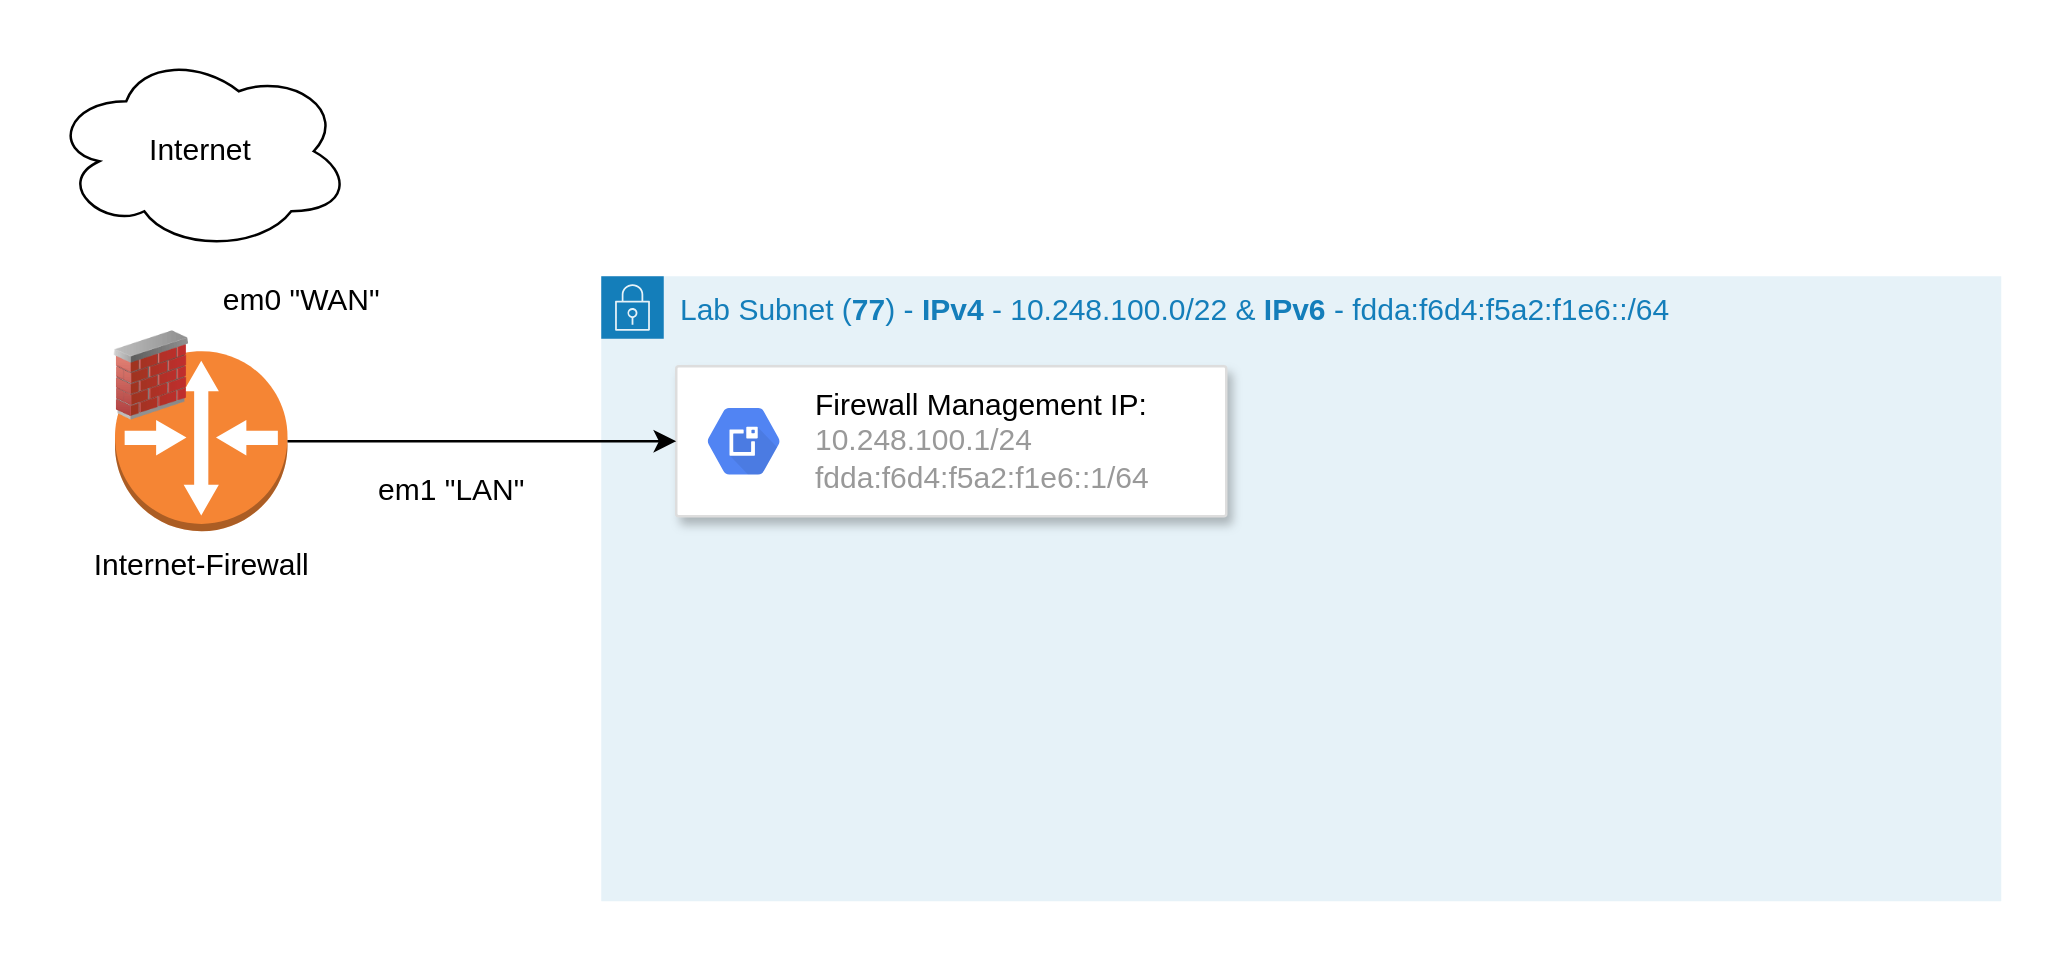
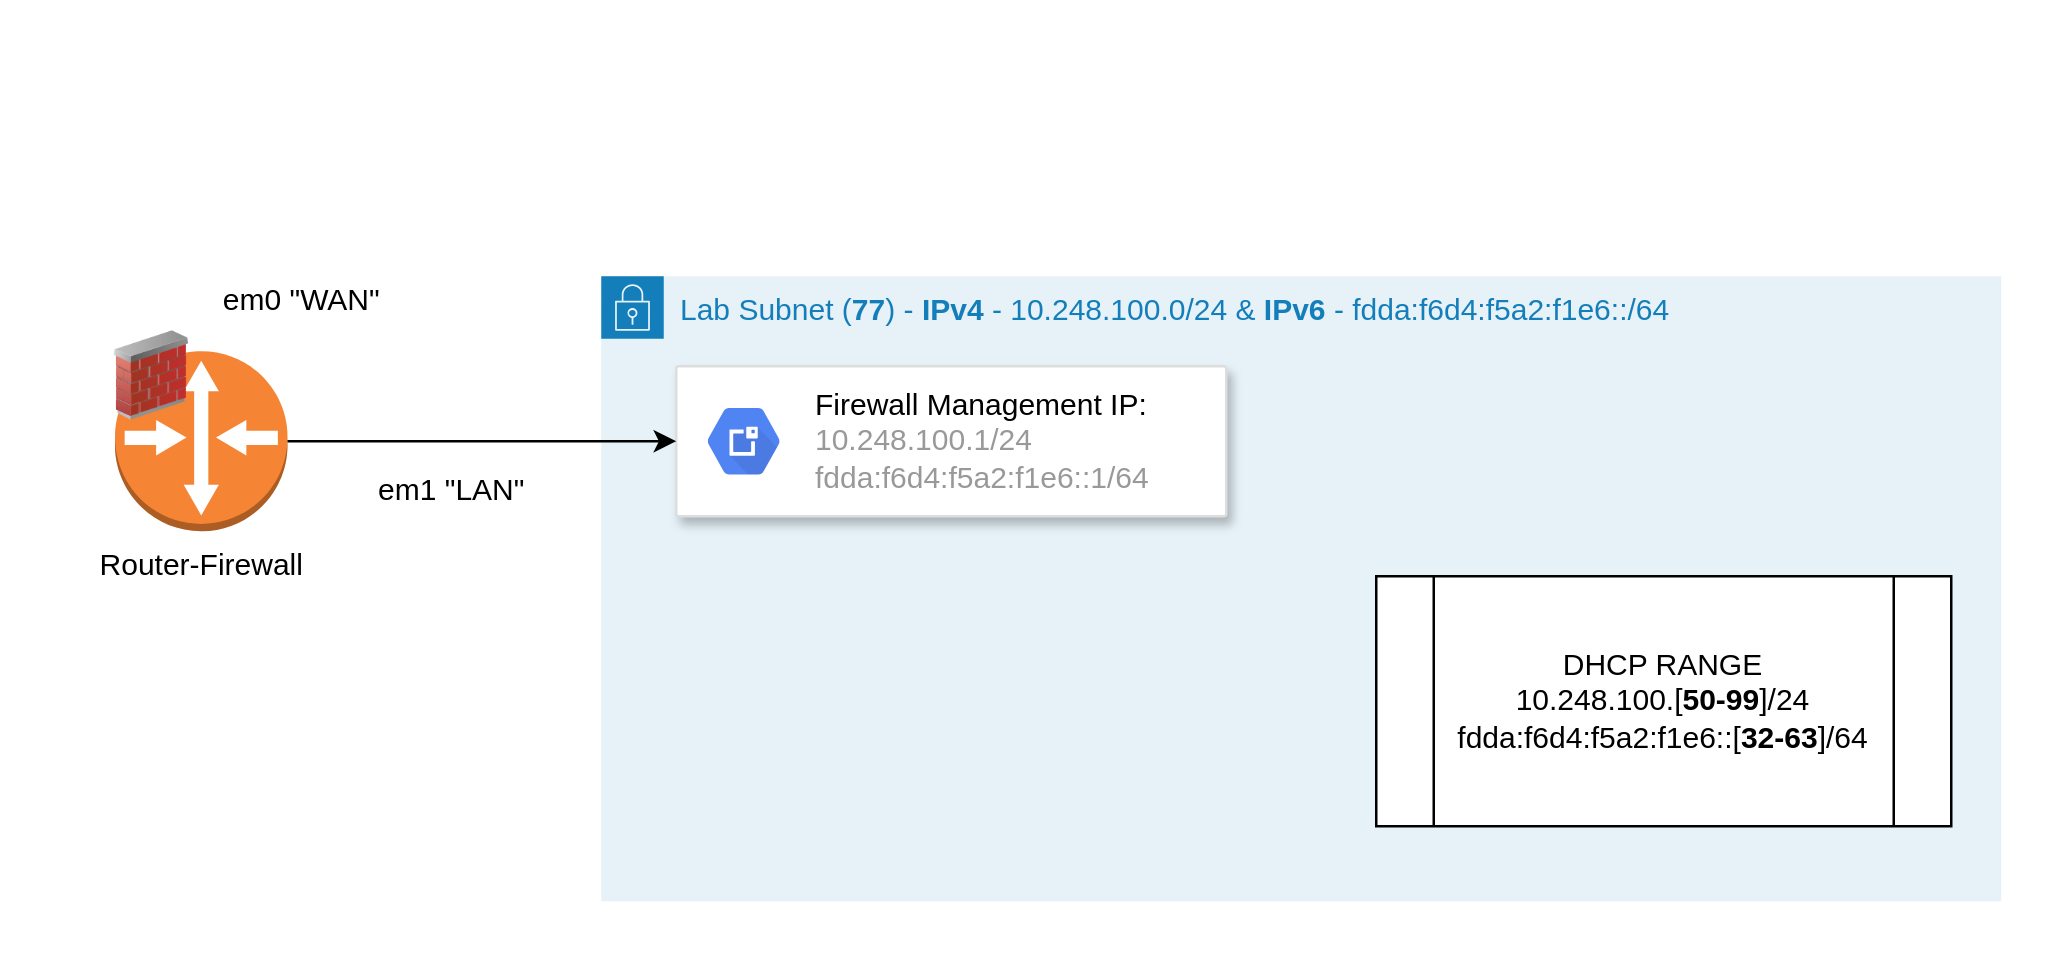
node "Internet": removed
node "Lab Subnet (77) - IPv4 - 10.248.100.0/22 & IPv6 - fdda:f6d4:f5a2:f1e6::/64": label "Lab Subnet (77) - IPv4 - 10.248.100.0/22 & IPv6 - fdda:f6d4:f5a2:f1e6::/64" -> "Lab Subnet (77) - IPv4 - 10.248.100.0/24 & IPv6 - fdda:f6d4:f5a2:f1e6::/64"
node "Internet-Firewall": label "Internet-Firewall" -> "Router-Firewall"
node "DHCP RANGE 10.248.100.[50-99]/24 fdda:f6d4:f5a2:f1e6::[32-63]/64": added
